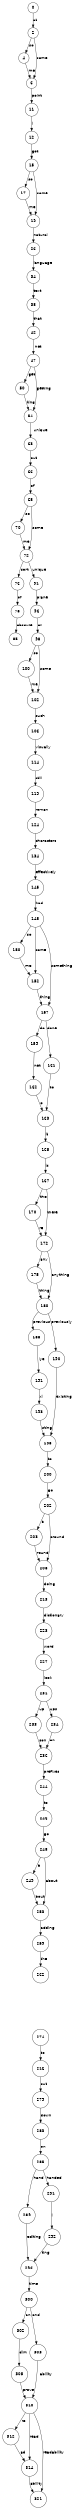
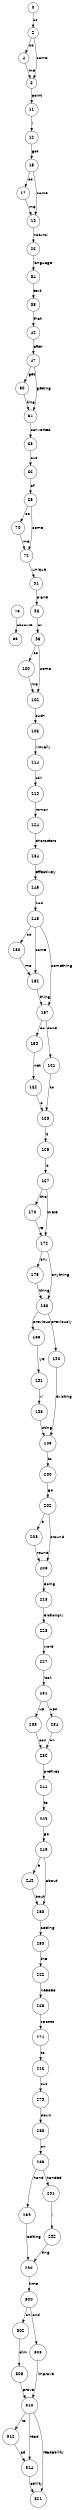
edge "42" -> "47": label "net" -> "after"
edge "54" -> "63": label "unique" -> "converted"
node "76": removed
node "268": added
edge "303" -> "310": label "ability" -> "improve"
